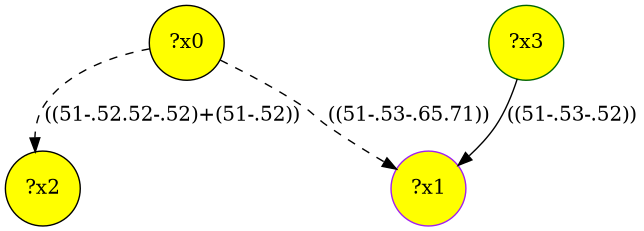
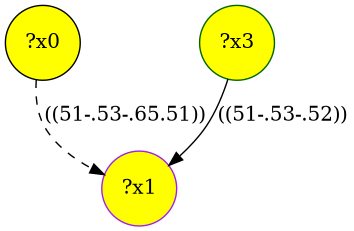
edge "?x0" -> "?x1": label "((51-.53-.65.71))" -> "((51-.53-.65.51))"
node "?x2": removed
